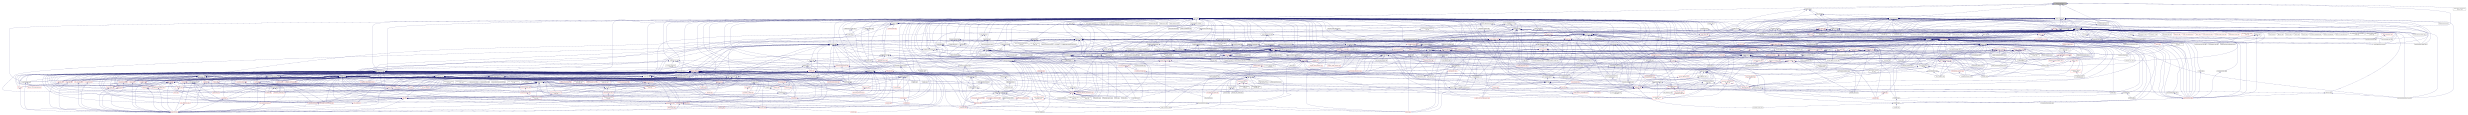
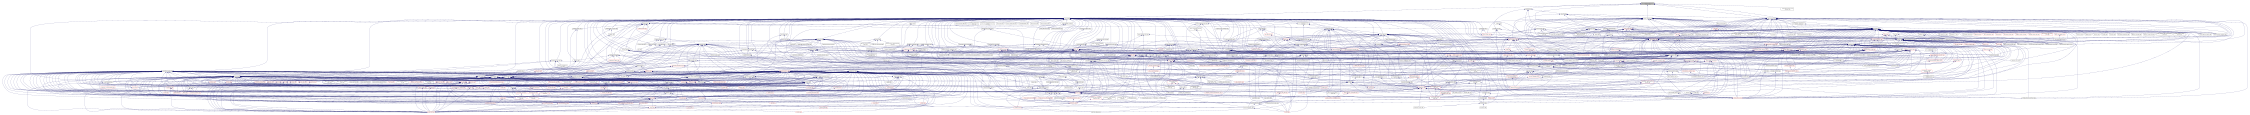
node "set_cmd_line.hpp": added
